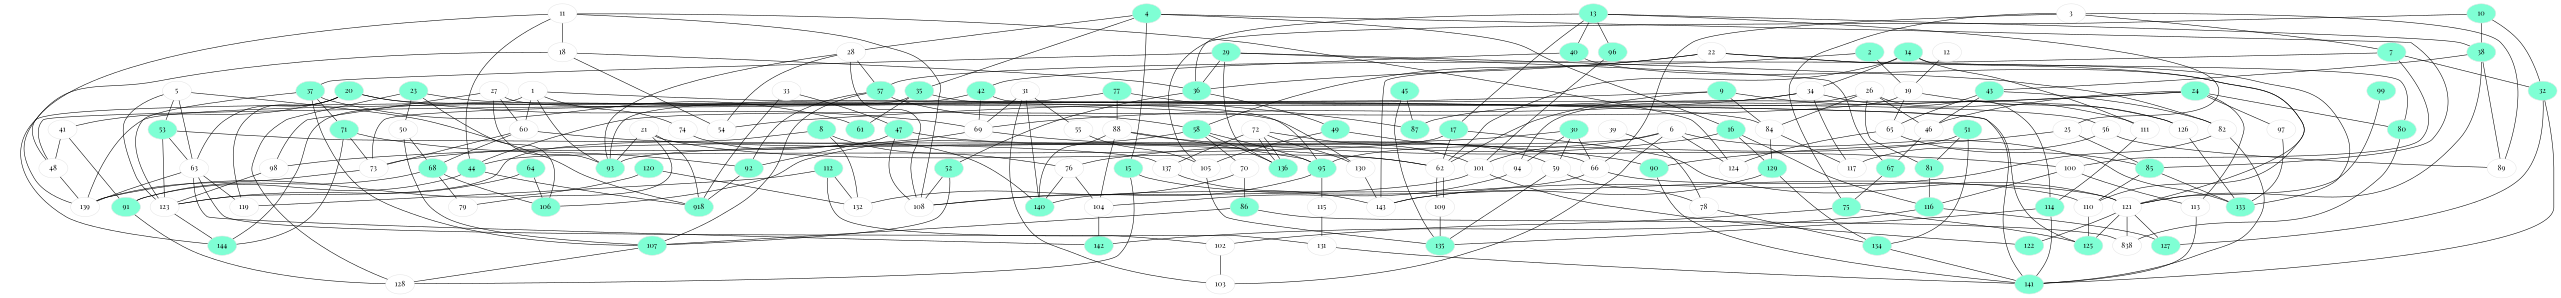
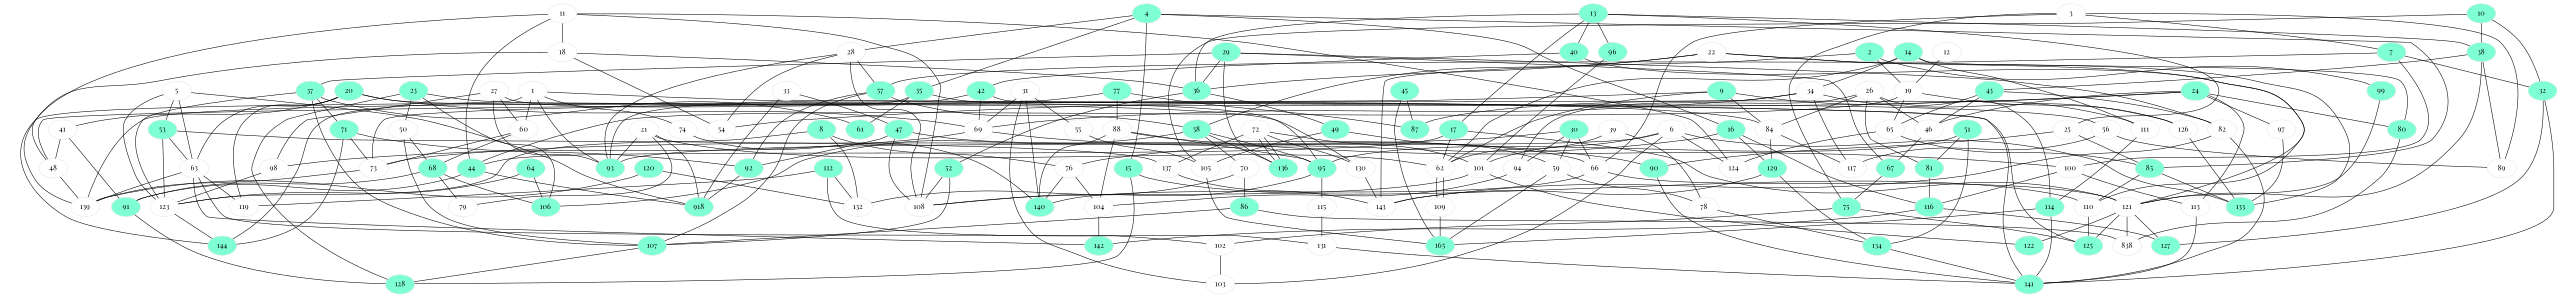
edge "2" -- "99": added
edge "60" -- "62": now "39" -- "62"
node "135": label "135" -> "165"
node "128": fillcolor white -> aquamarine
